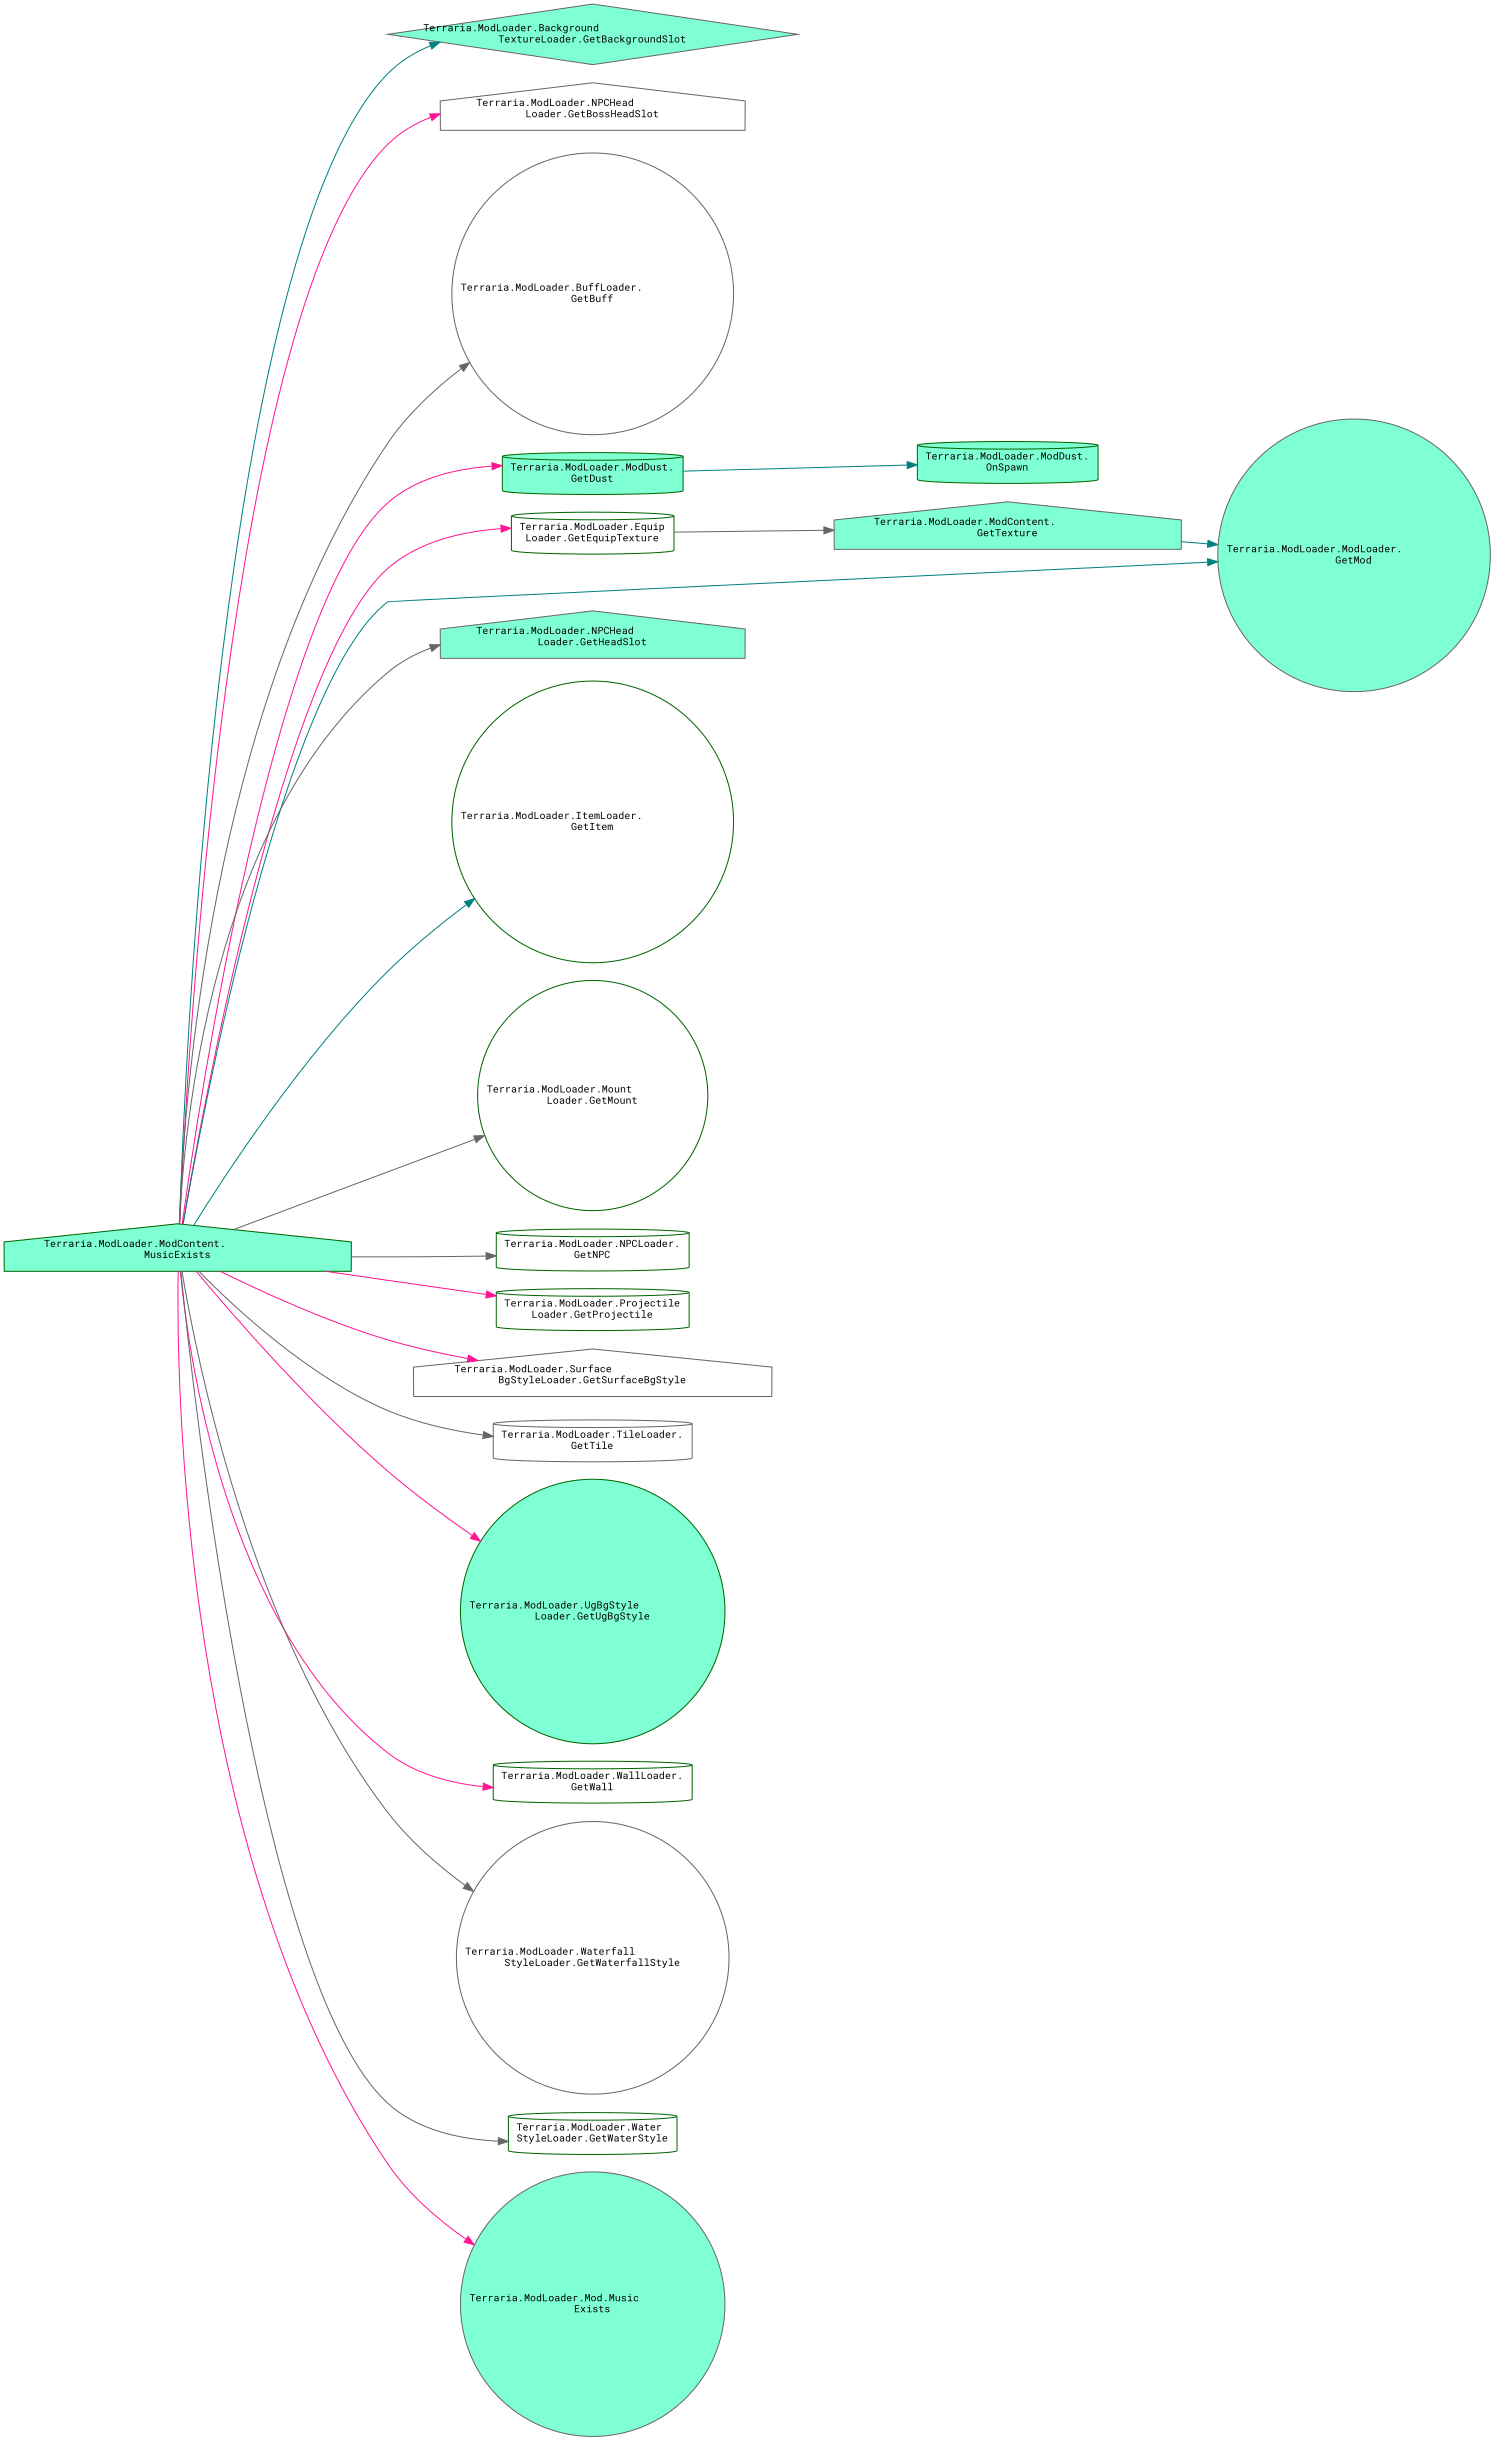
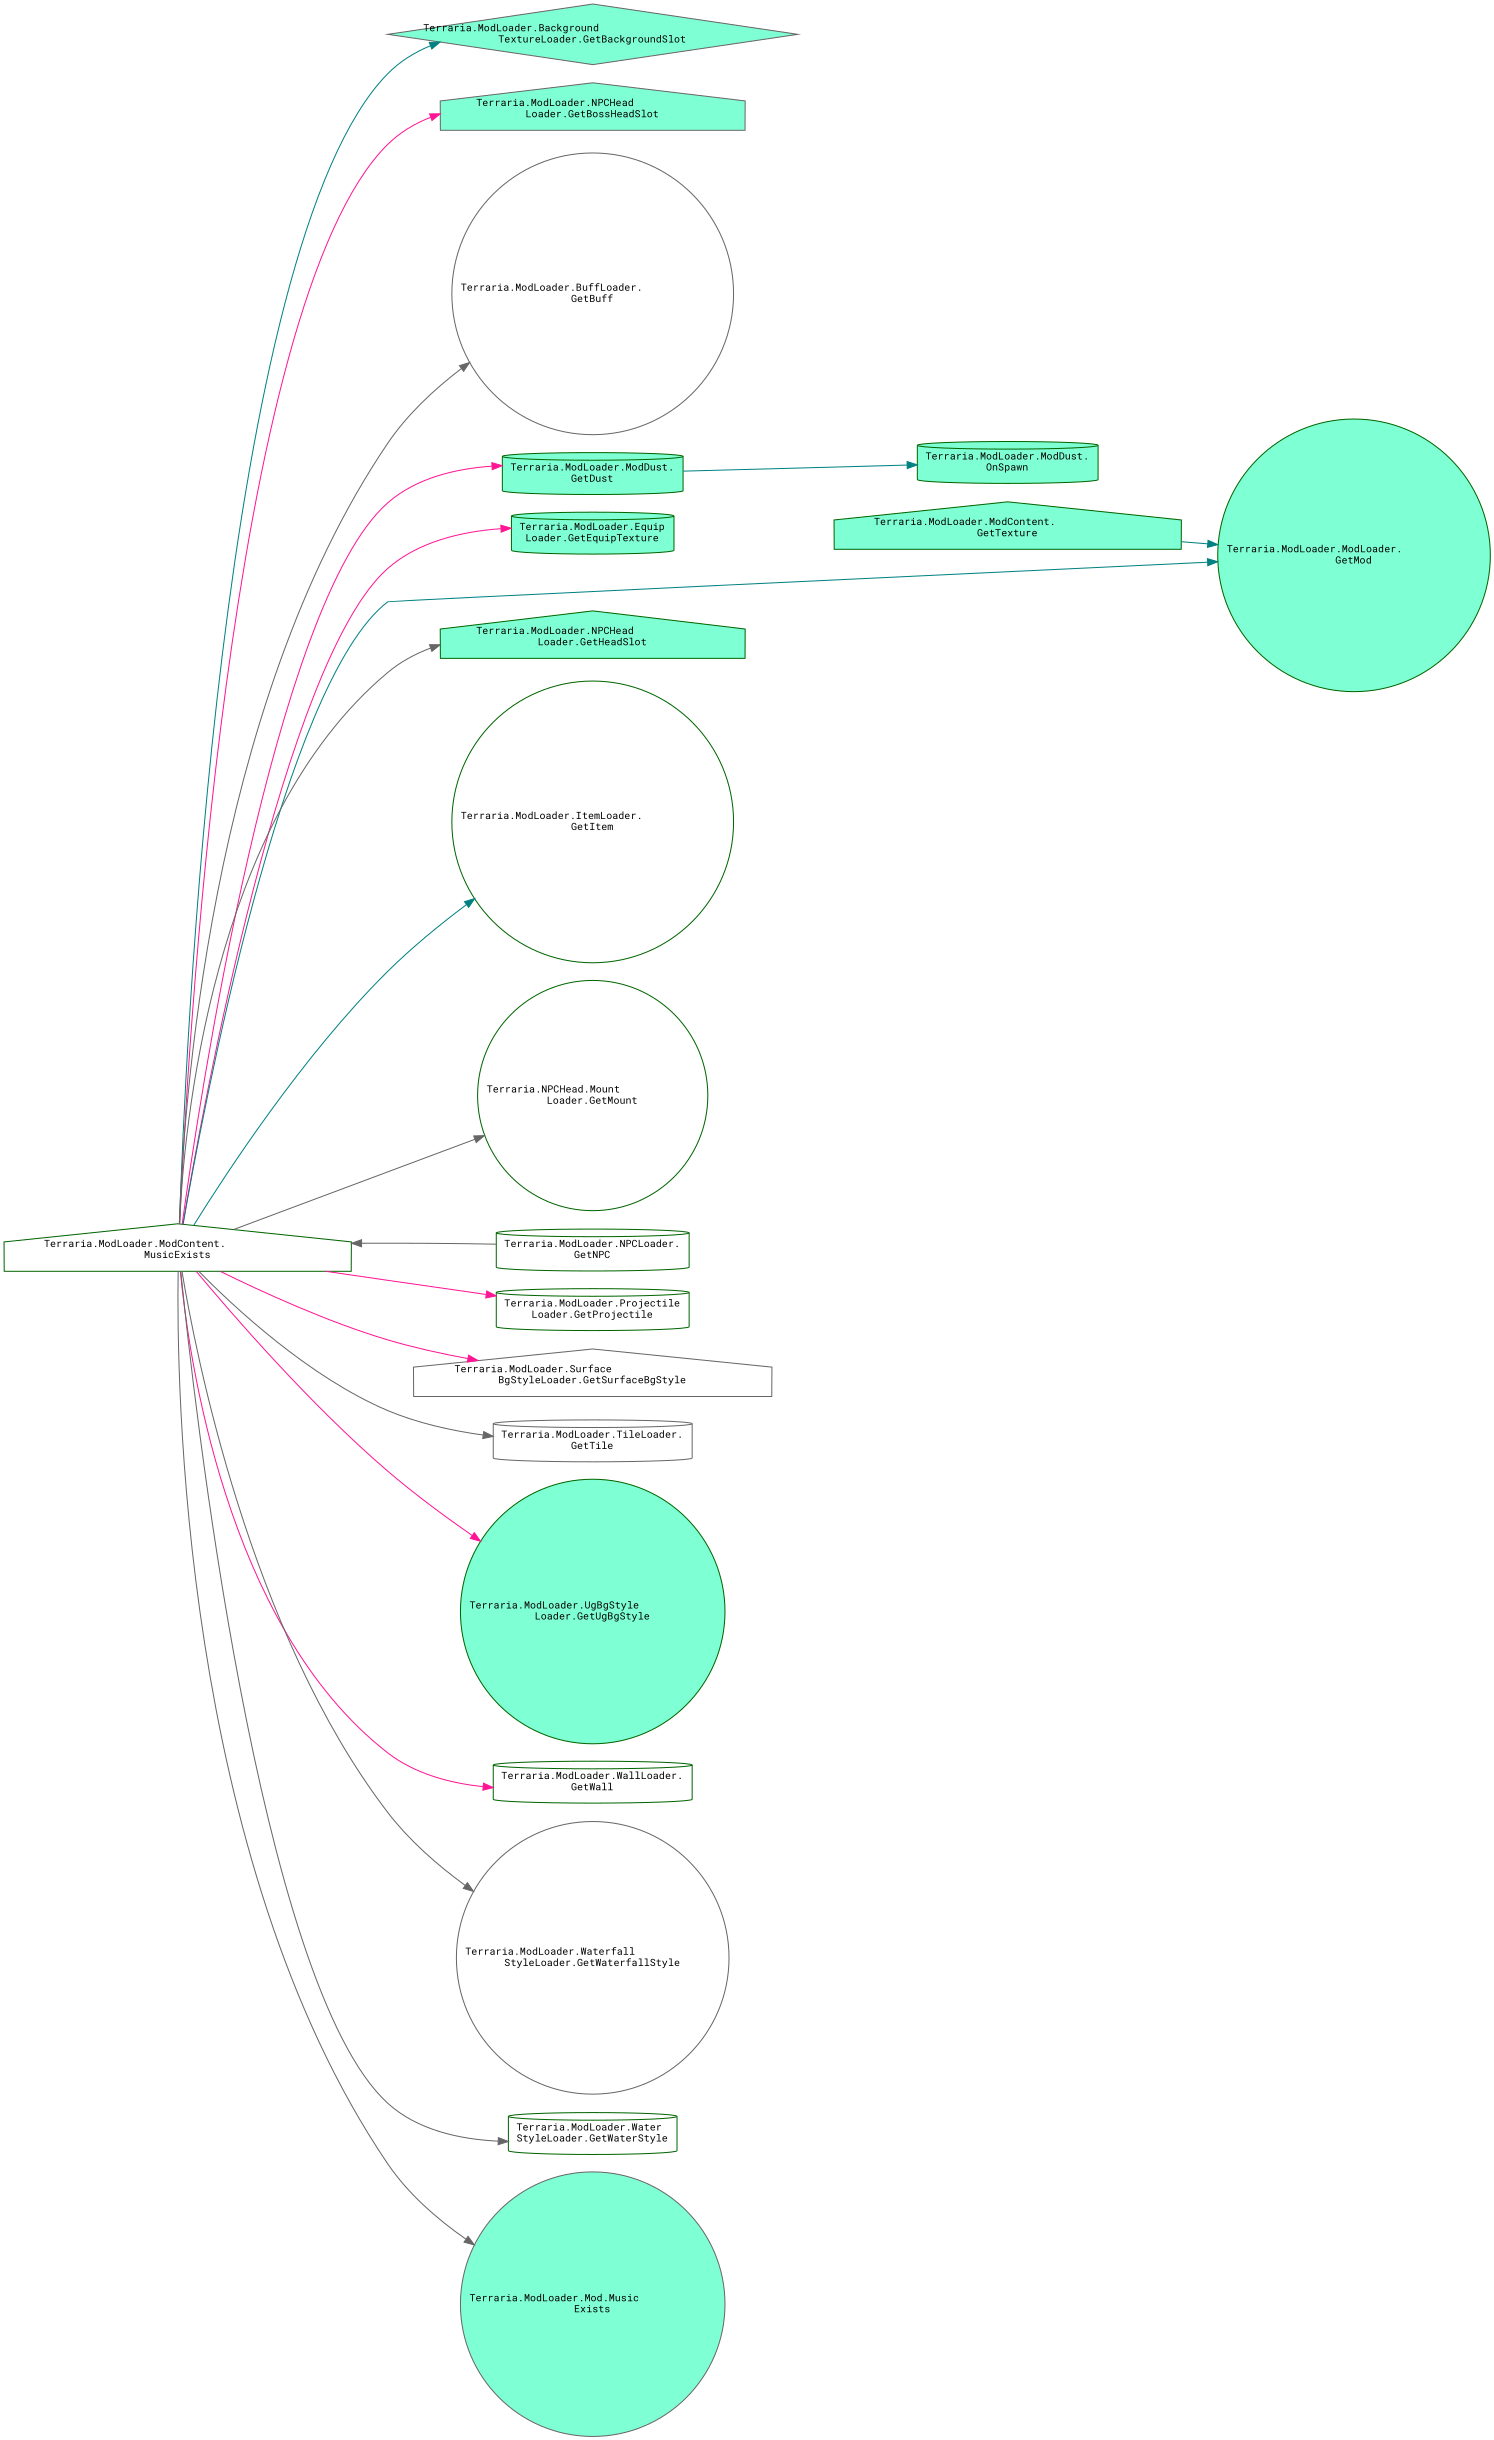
node "Terraria.ModLoader.NPCHead Loader.GetBossHeadSlot": fillcolor white -> aquamarine
node "Terraria.ModLoader.ModContent. GetTexture": color gray40 -> darkgreen
edge "Terraria.ModLoader.Equip Loader.GetEquipTexture" -> "Terraria.ModLoader.ModContent. GetTexture": removed
node "Terraria.ModLoader.Equip Loader.GetEquipTexture": fillcolor white -> aquamarine
node "Terraria.ModLoader.ModLoader. GetMod": color gray40 -> darkgreen
node "Terraria.ModLoader.NPCHead Loader.GetHeadSlot": color gray40 -> darkgreen
node "Terraria.ModLoader.Mount Loader.GetMount": label "Terraria.ModLoader.Mount Loader.GetMount" -> "Terraria.NPCHead.Mount Loader.GetMount"
node "Terraria.ModLoader.ModContent. MusicExists": fillcolor aquamarine -> white
edge "Terraria.ModLoader.ModContent. MusicExists" -> "Terraria.ModLoader.NPCLoader. GetNPC": reversed
edge "Terraria.ModLoader.ModContent. MusicExists" -> "Terraria.ModLoader.Mod.Music Exists": color deeppink -> gray40
